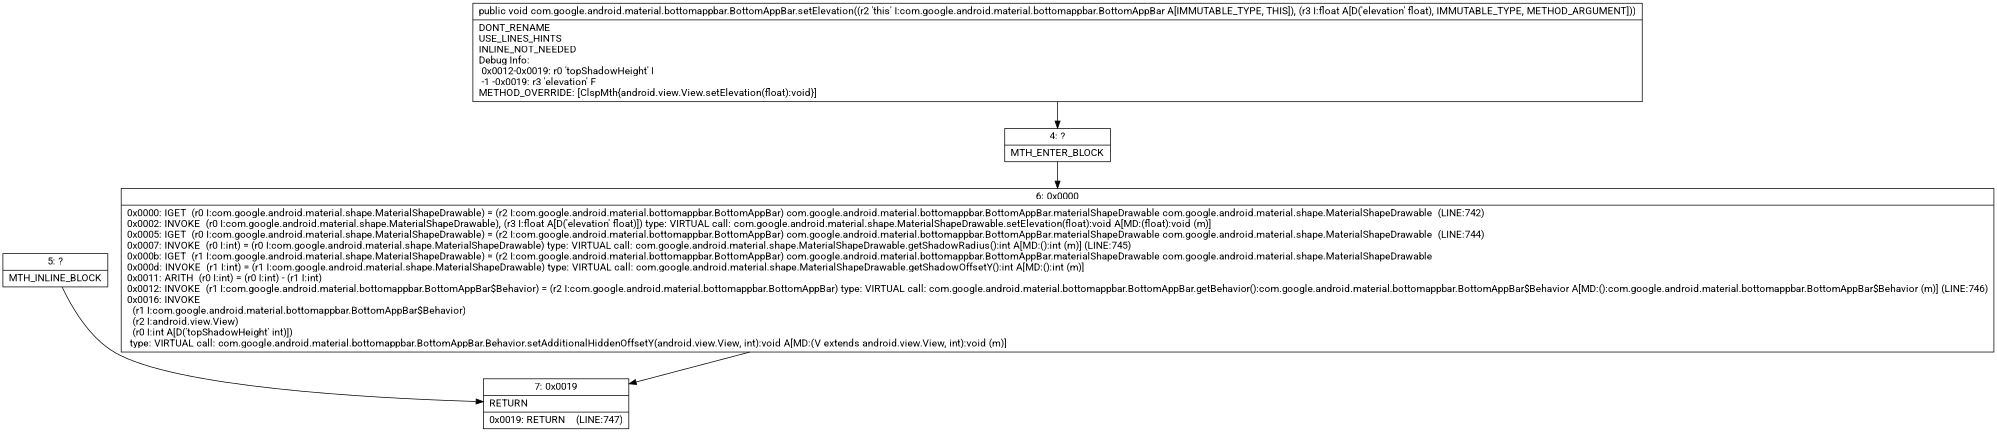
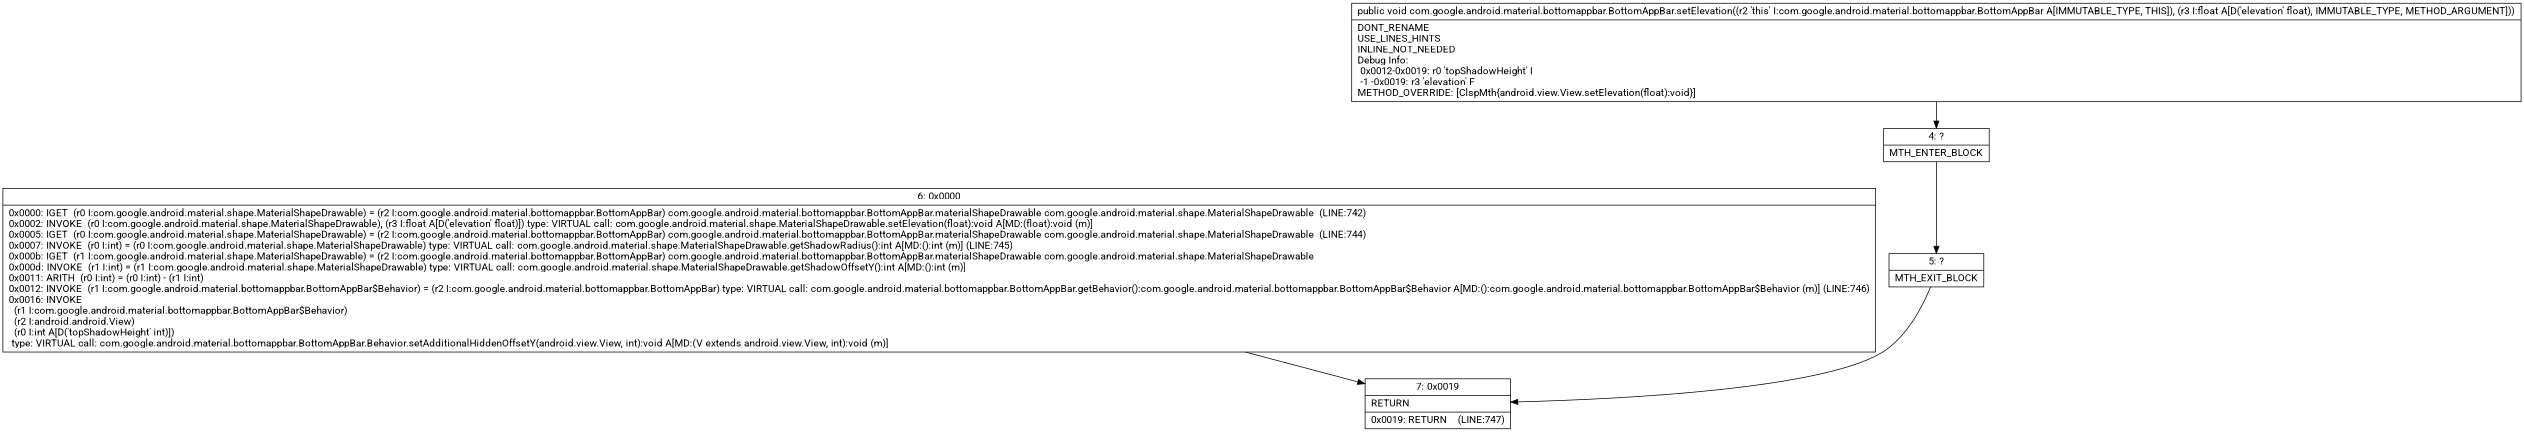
edge "4: ?" -> "6: 0x0000": now "4: ?" -> "5: ?"
node "5: ?": text "MTH_INLINE_BLOCK" -> "MTH_EXIT_BLOCK"
node "6: 0x0000": text "(r2 I:android.view.View)" -> "(r2 I:android.android.View)"
